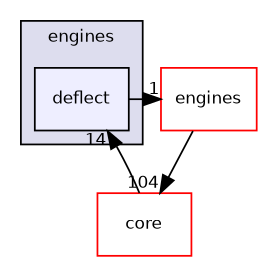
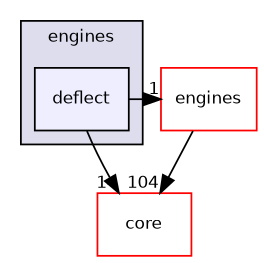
edge "core" -> "deflect": reversed
